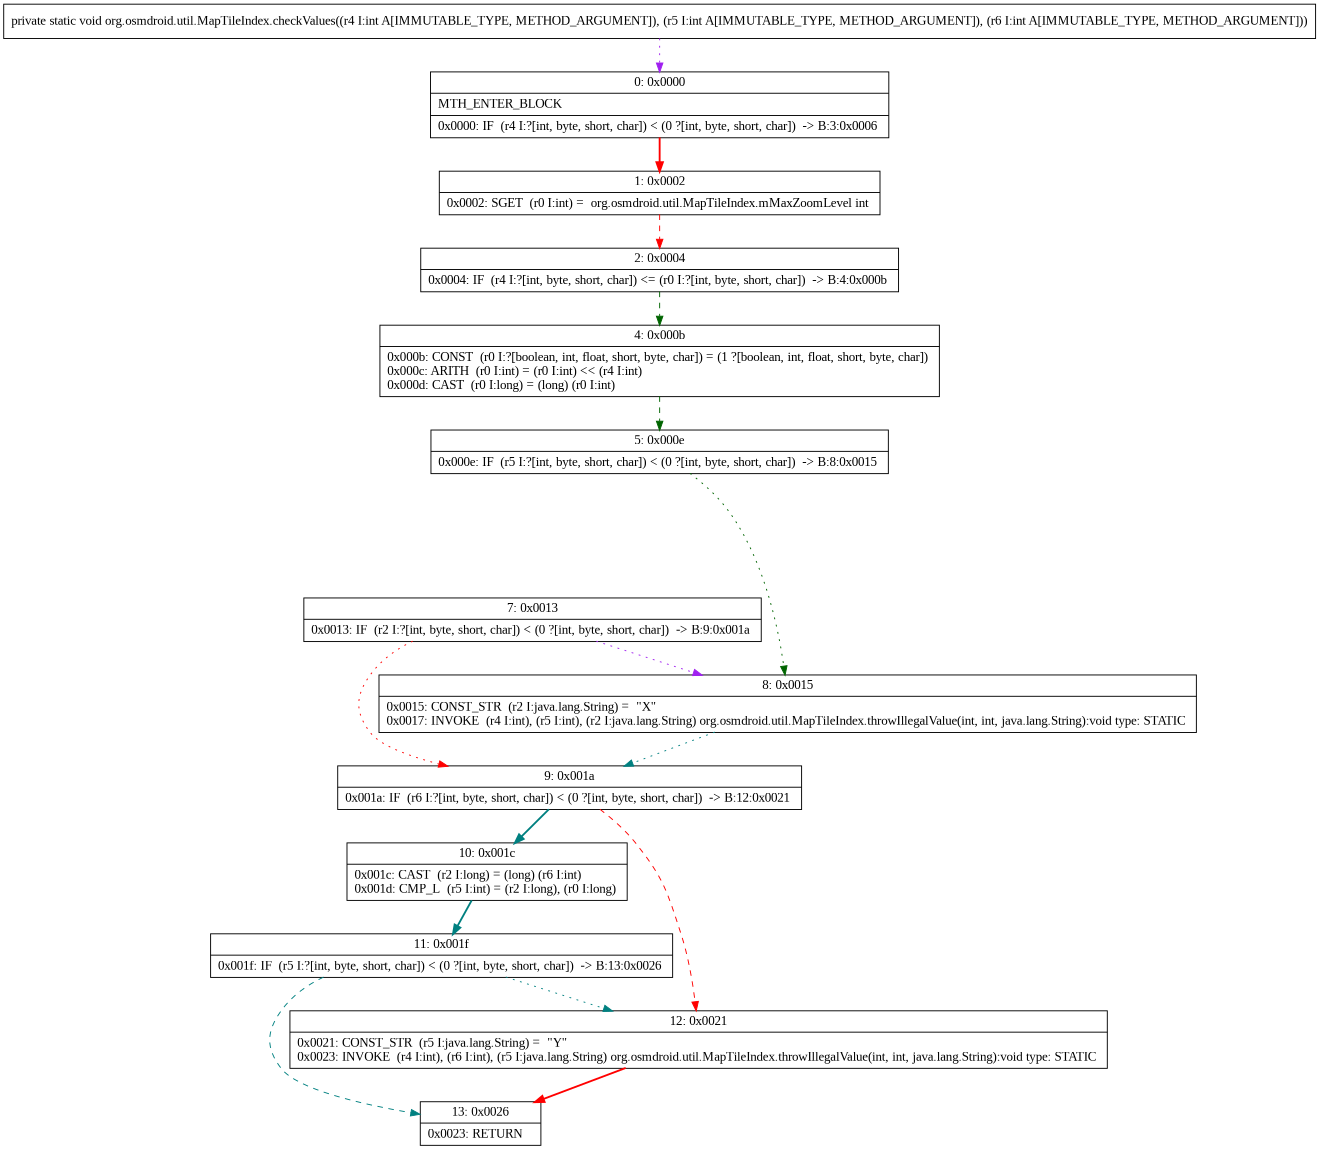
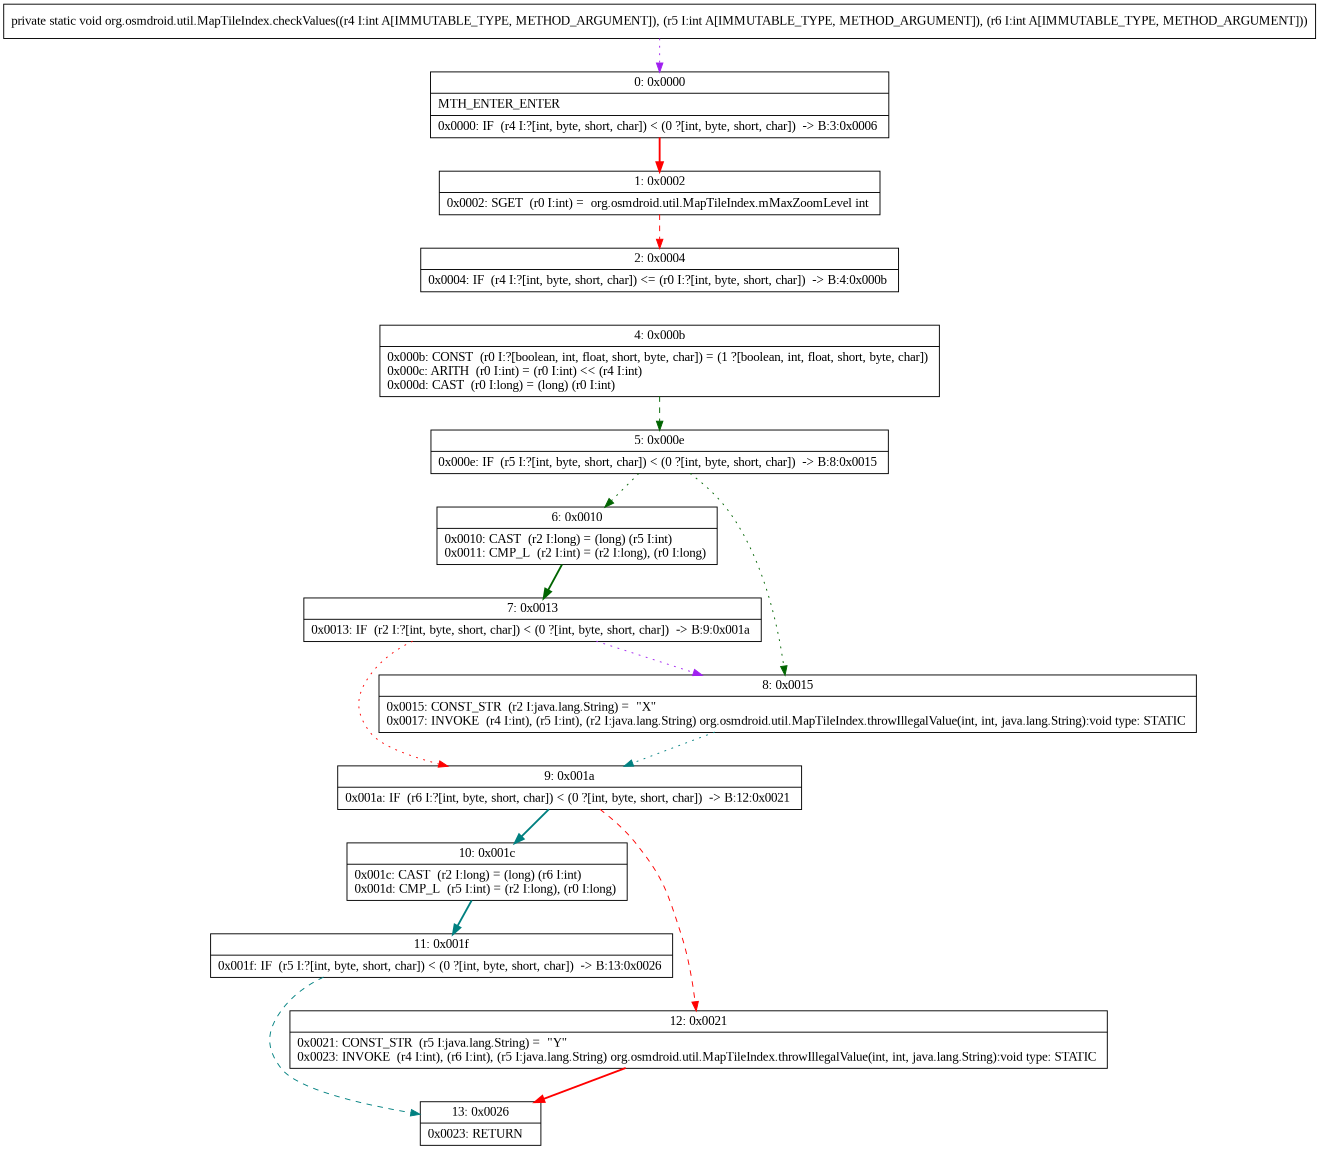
node "0: 0x0000": text "MTH_ENTER_BLOCK" -> "MTH_ENTER_ENTER"
edge "2: 0x0004" -> "4: 0x000b": removed
node "6: 0x0010": added
edge "11: 0x001f" -> "12: 0x0021": removed
